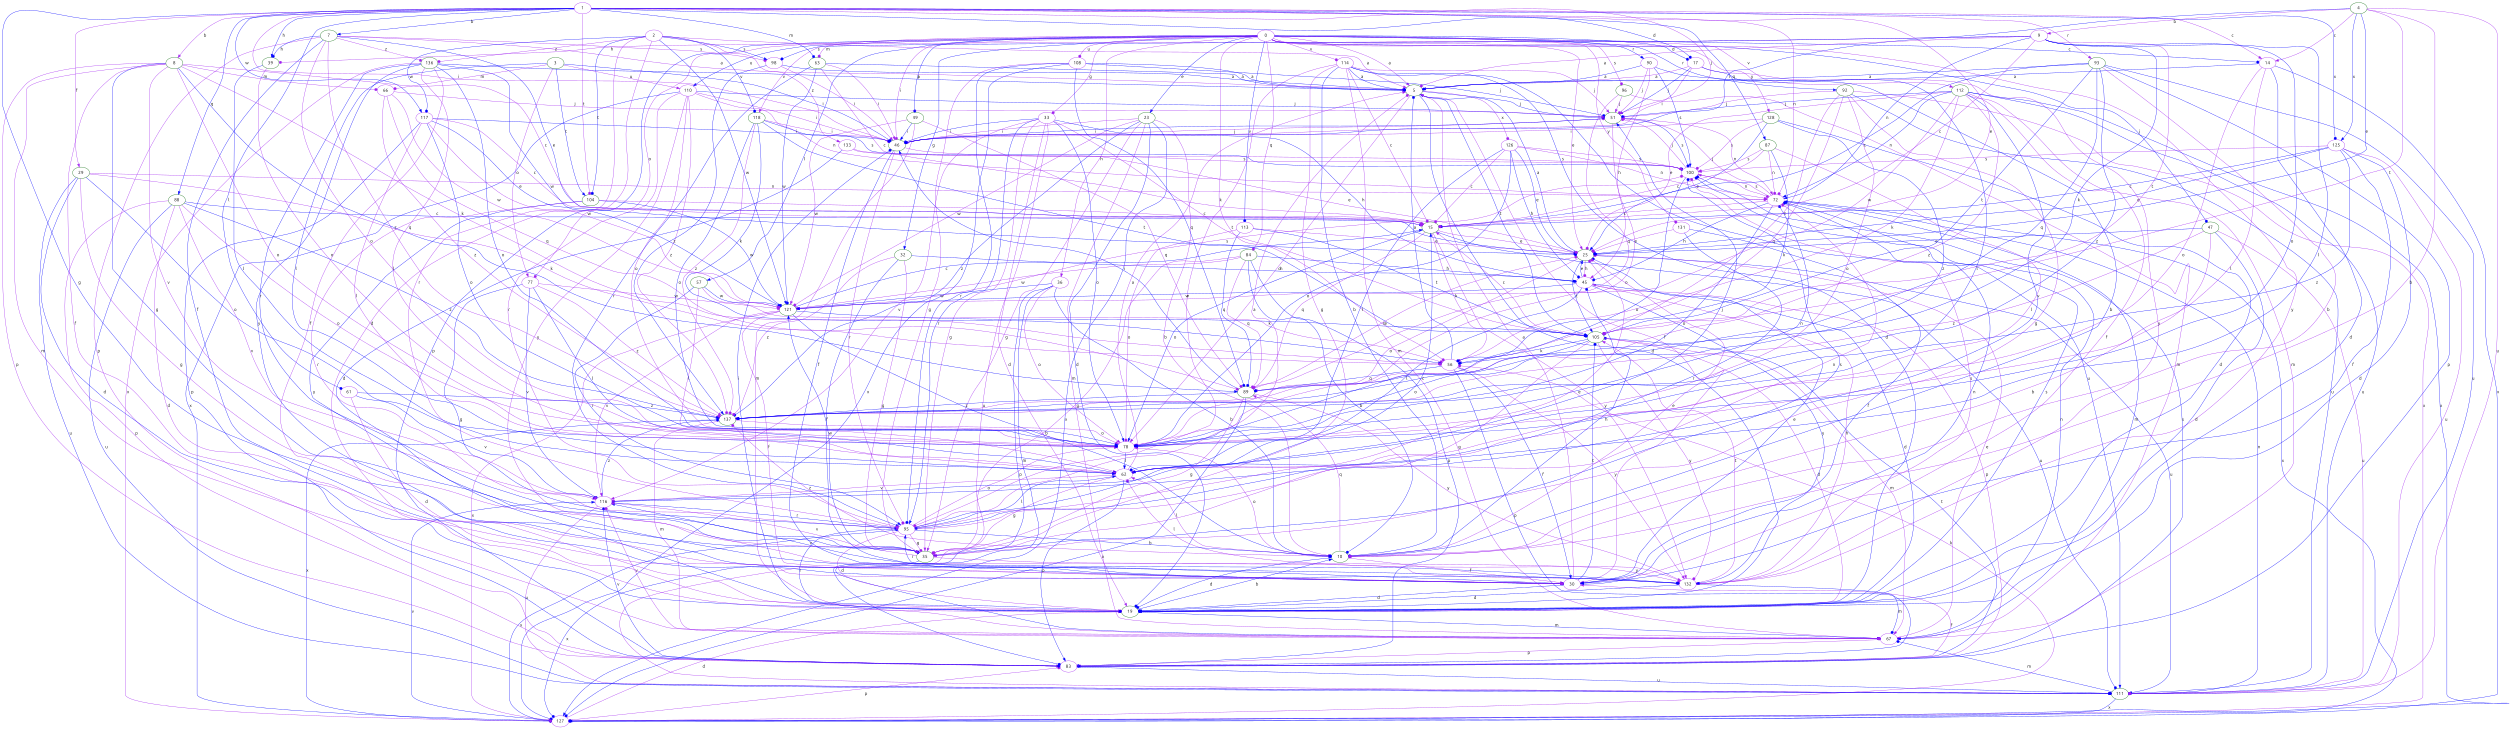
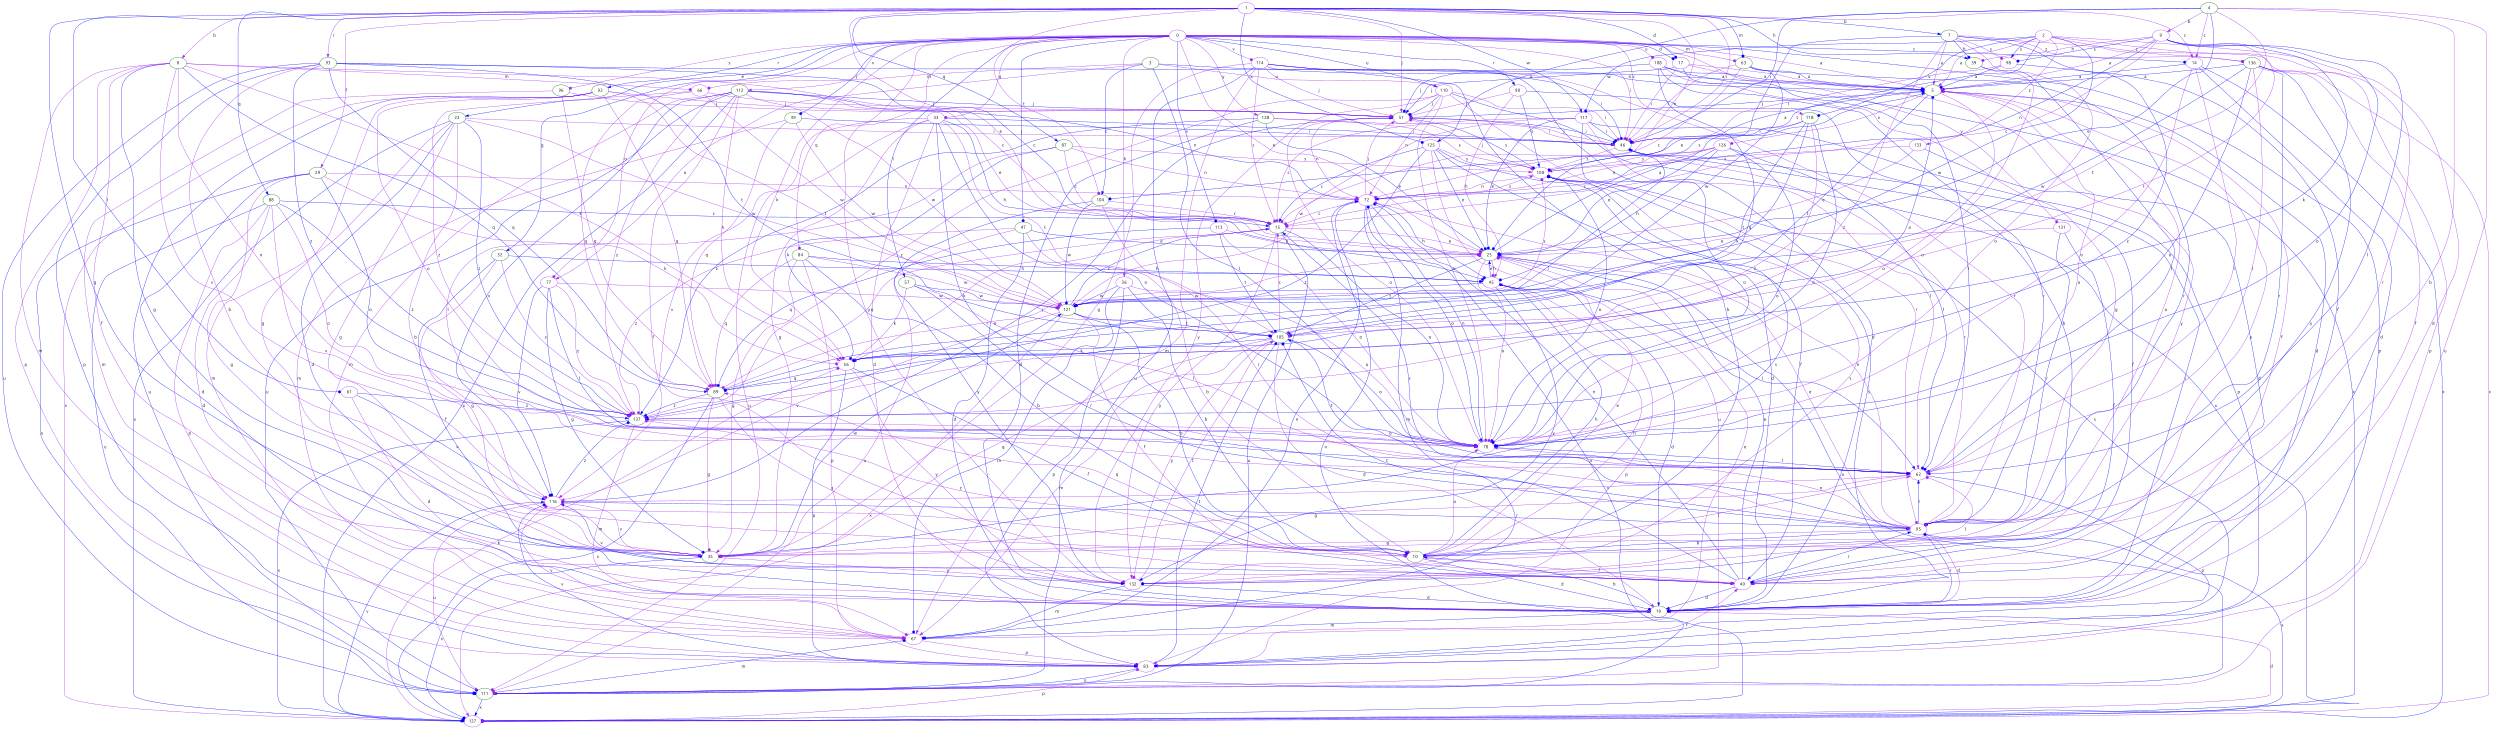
edge "90" -> "5": now "46" -> "5"
edge "62" -> "105": added, label "t"
edge "84" -> "83": color blue -> purple
node "30": label "30" -> "40"
